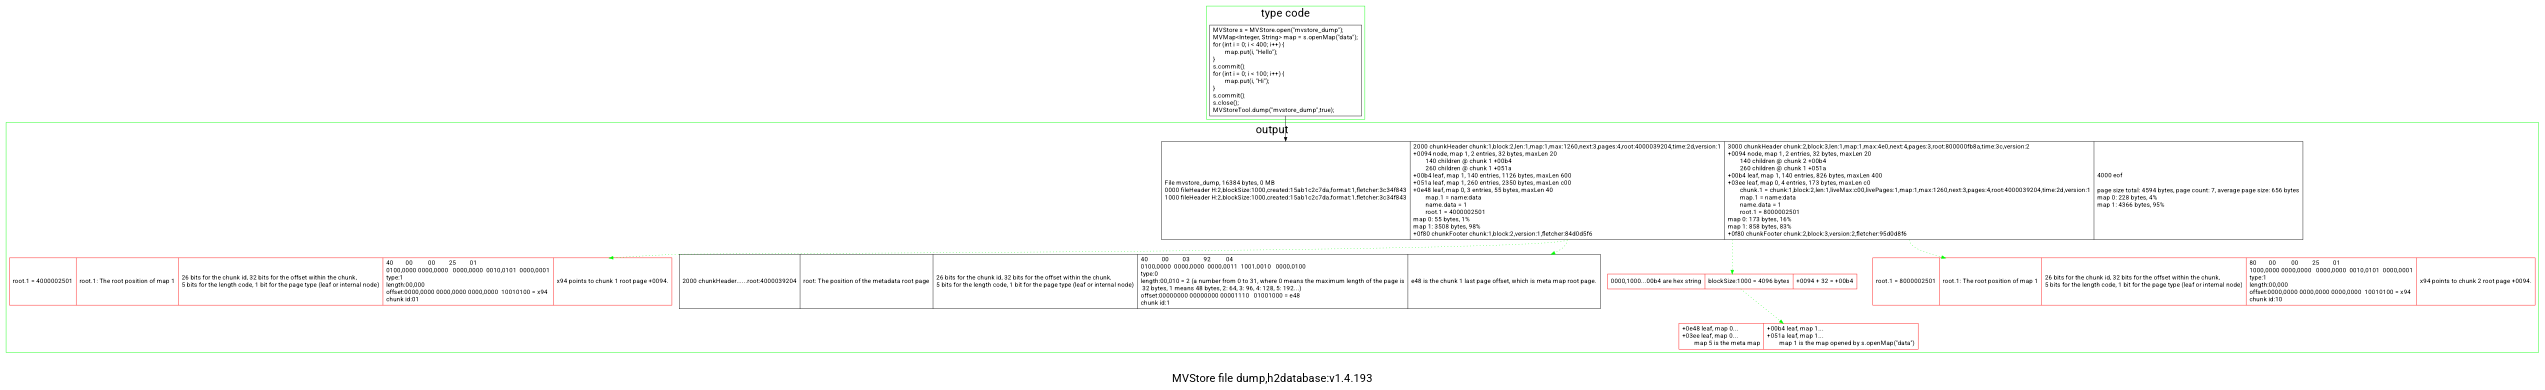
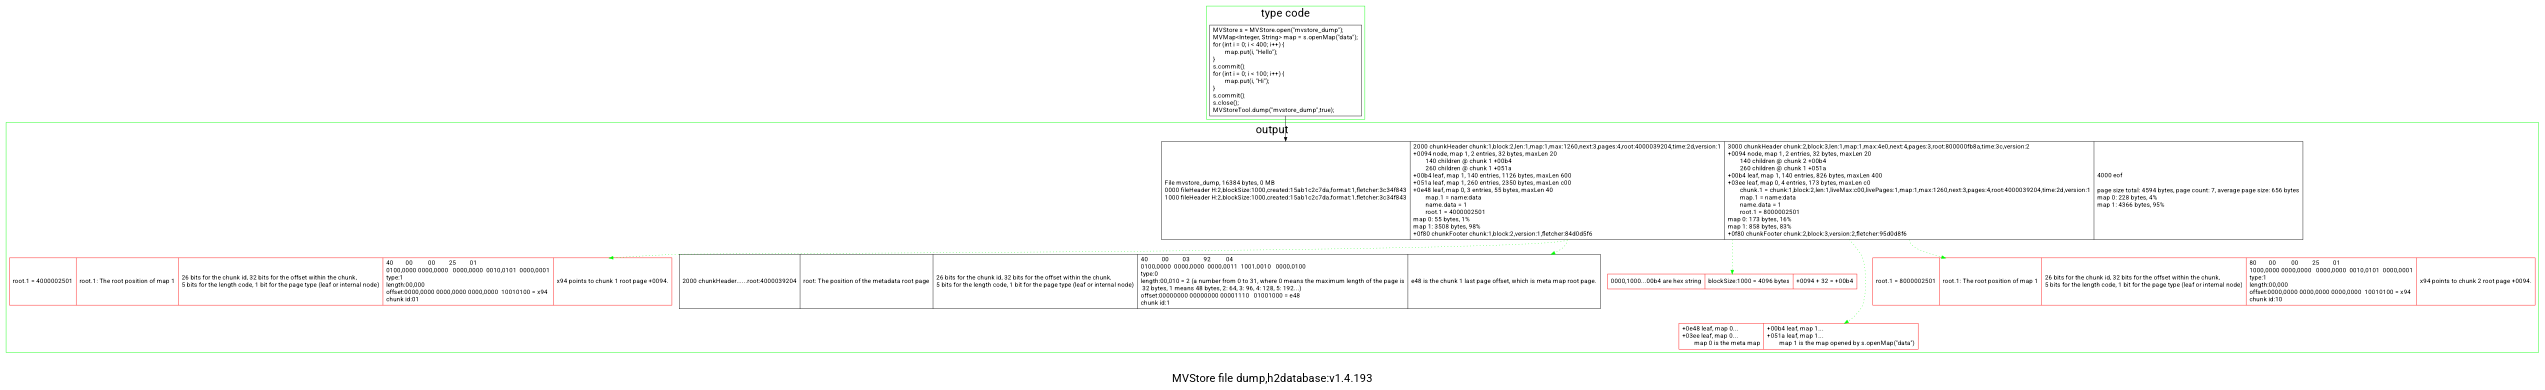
edge "0000,1000...00b4 are hex string" -> "+0e48 leaf, map 0...": now "File mvstore_dump, 16384 bytes, 0 MB" -> "+0e48 leaf, map 0..."
node "+0e48 leaf, map 0...": text "map 5 is the meta map" -> "map 0 is the meta map"
